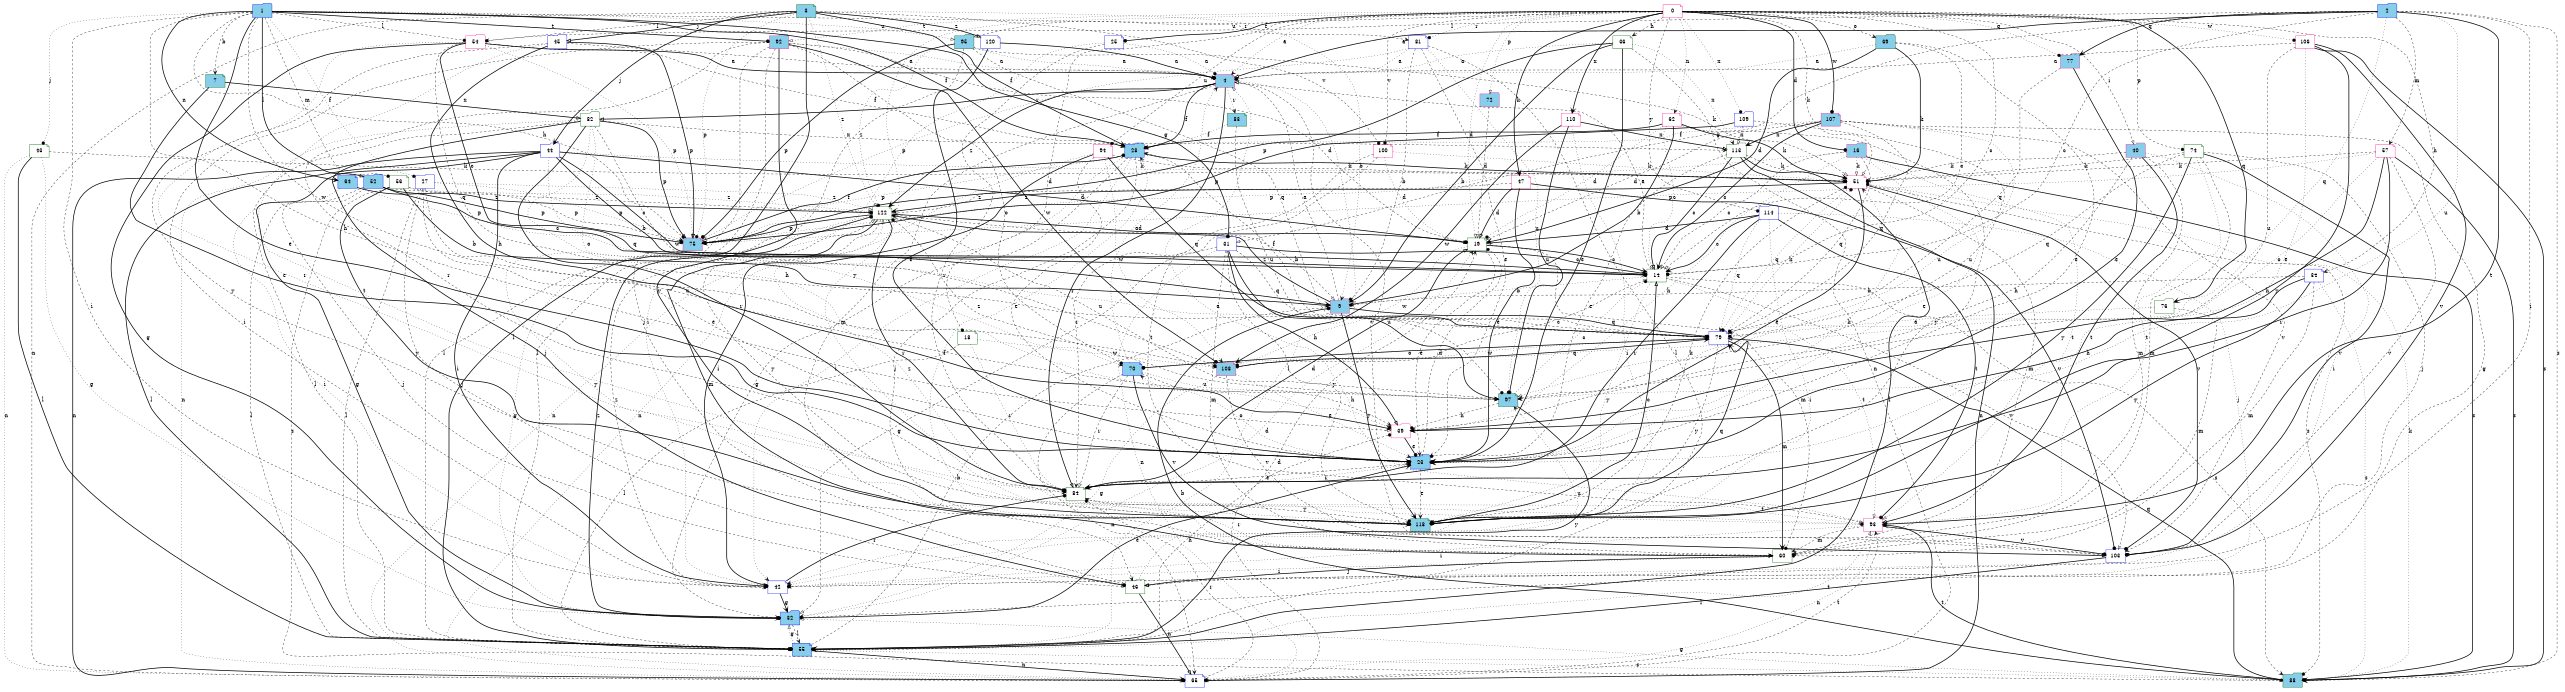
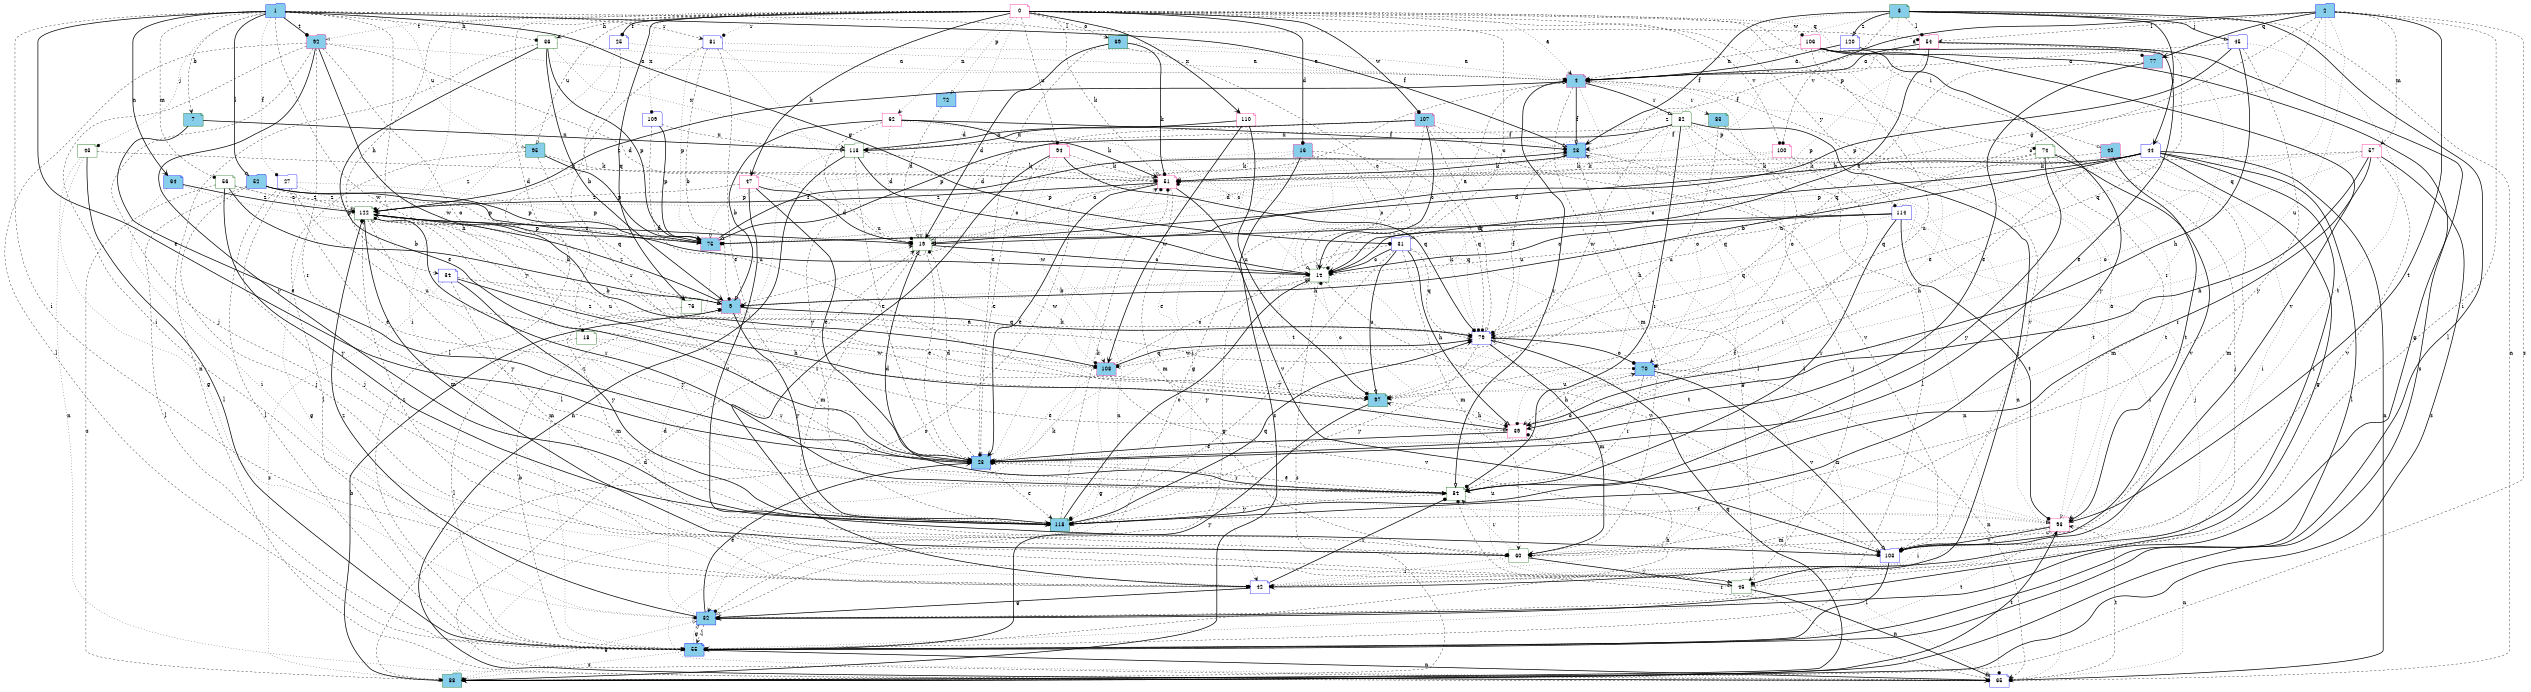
edge "95" -> "4": removed, label "a"
edge "7" -> "82": now "7" -> "113"
node "72": color deeppink -> blue
edge "1" -> "75": now "1" -> "36"
edge "83" -> "70": added, label "o"
edge "100" -> "93": style dashed -> dotted
edge "113" -> "55": style bold -> dotted
